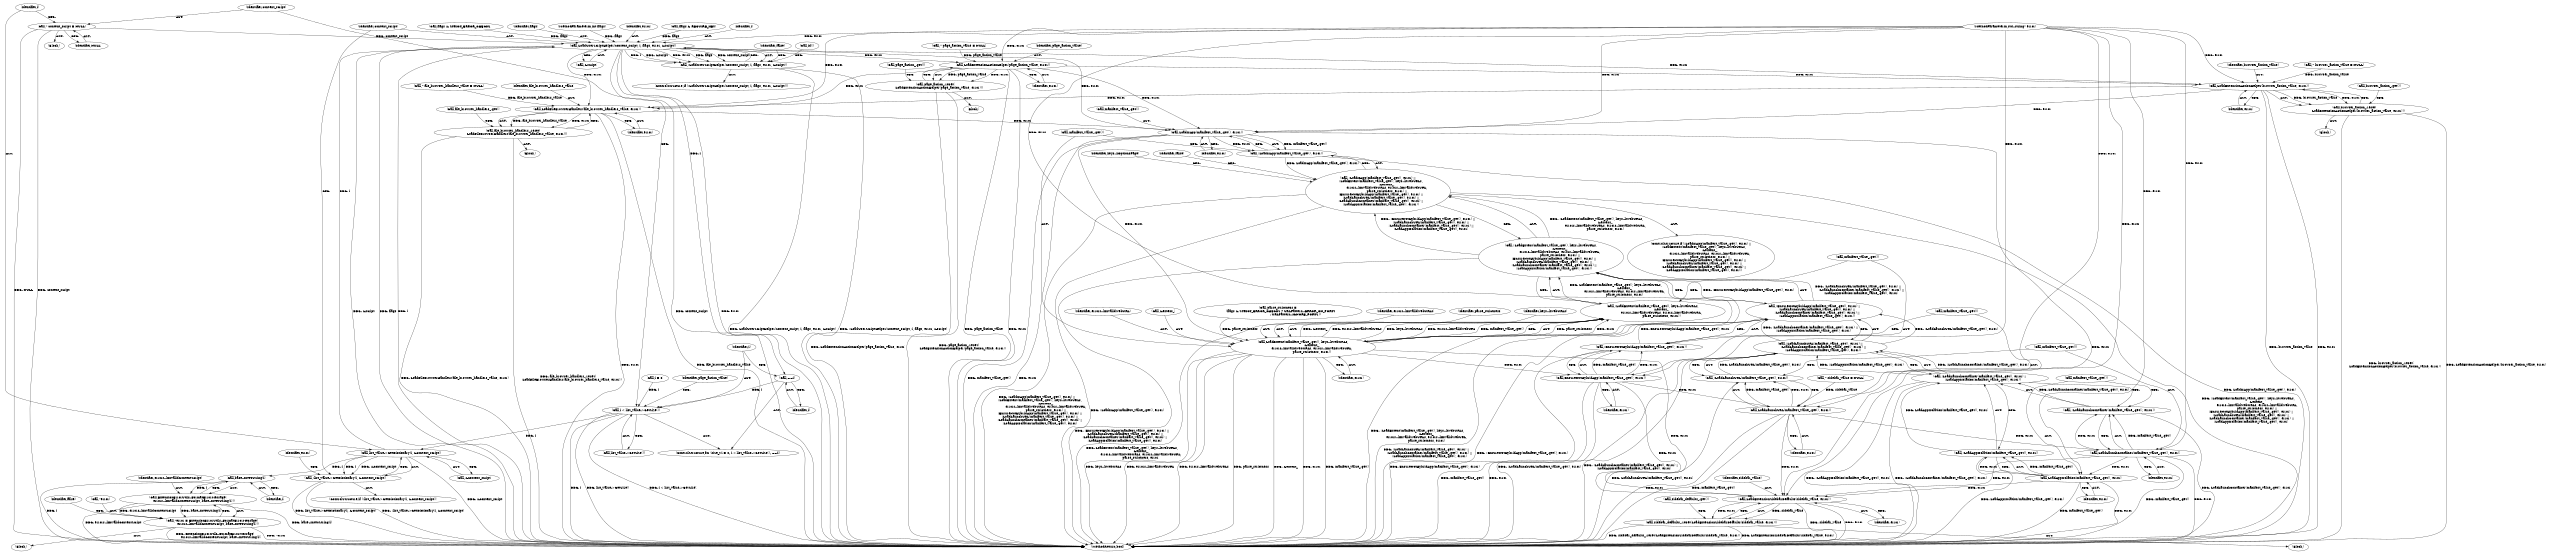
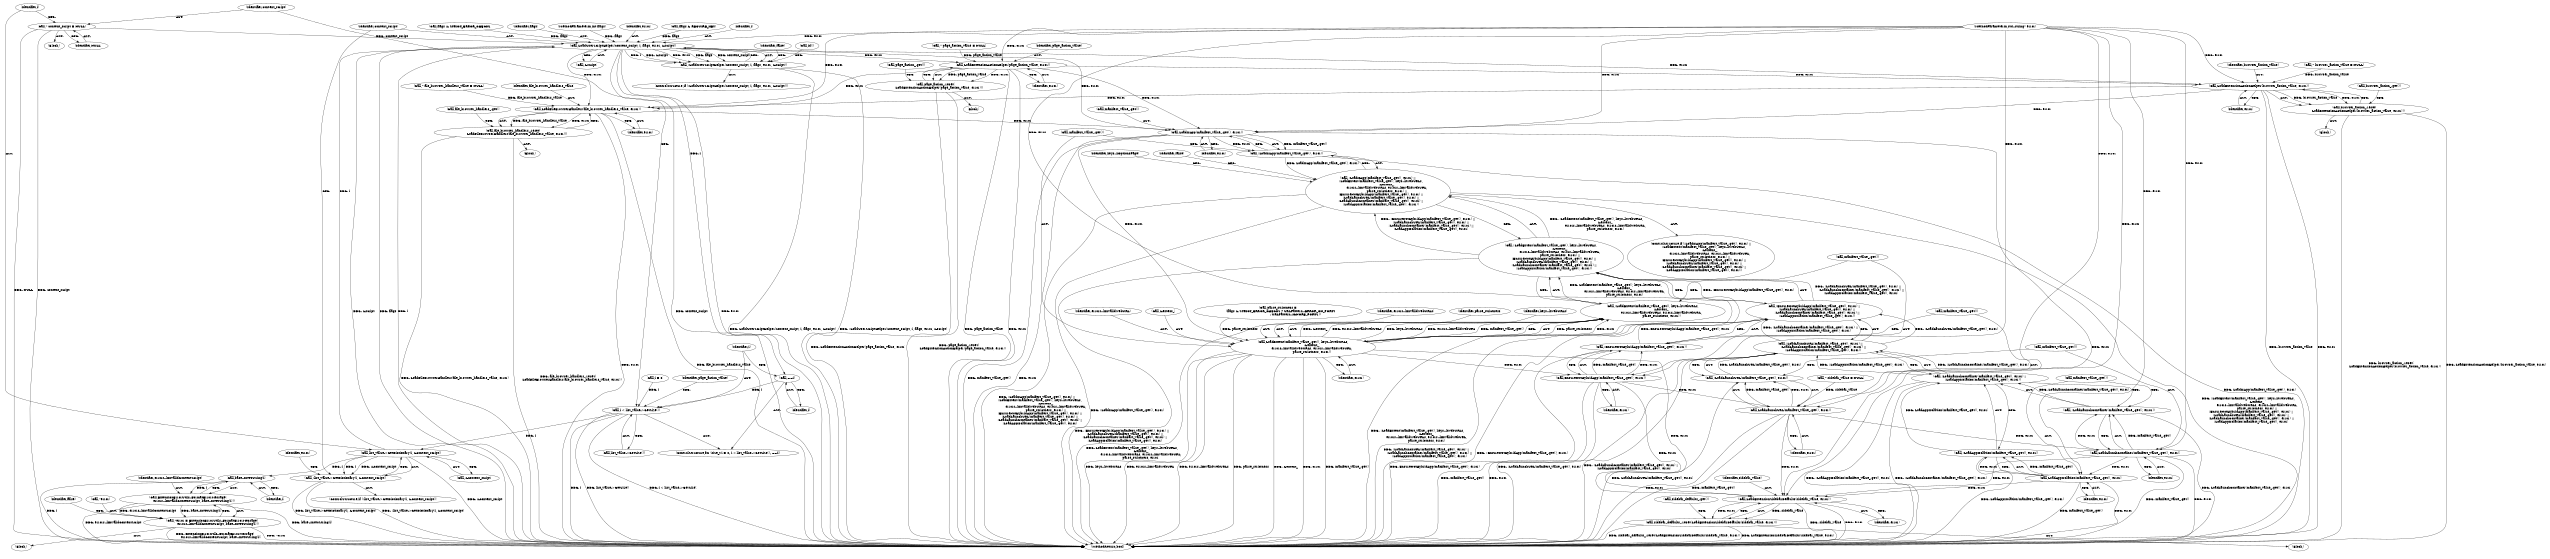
edge "(Call,!LoadLaunchURL(manifest_value_.get(), error))" -> "(Call,LoadLaunchURL(manifest_value_.get(), error))": label "CFG: " -> "AST: "
